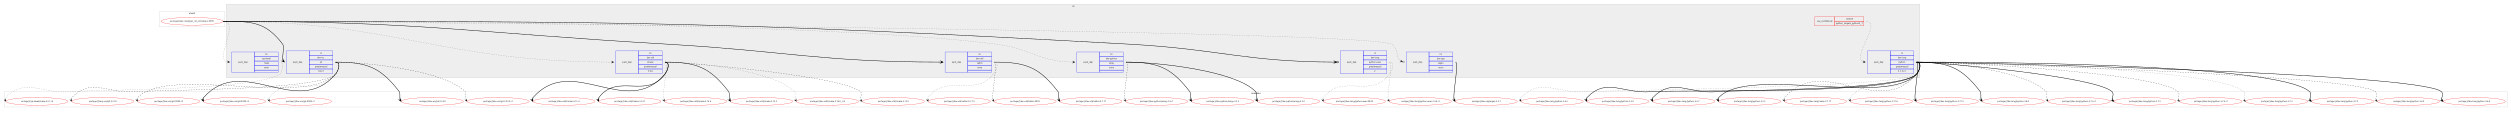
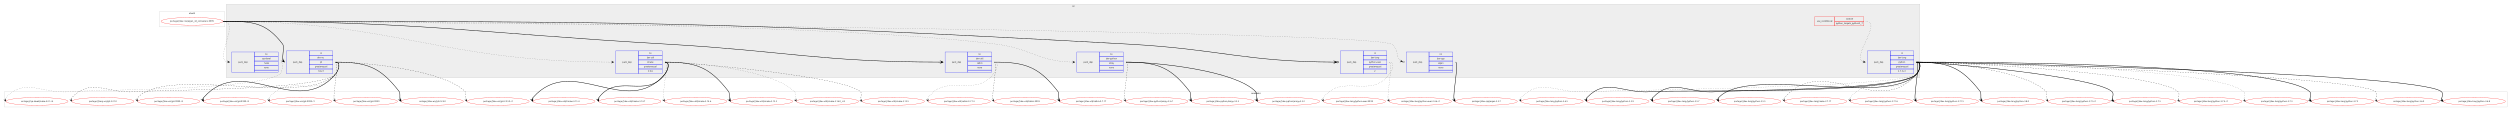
node "portage://dev-vcs/git-9999": added
